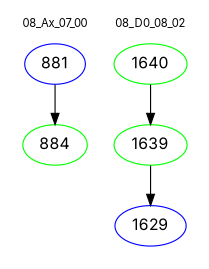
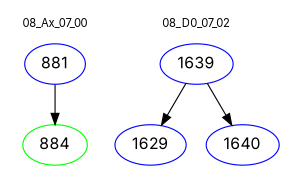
cluster "08_D0_08_02": label "08_D0_08_02" -> "08_D0_07_02"
node "1640": color green -> blue
edge "1640" -> "1639": reversed
node "1639": color green -> blue
